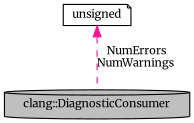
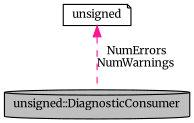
node "clang::DiagnosticConsumer": label "clang::DiagnosticConsumer" -> "unsigned::DiagnosticConsumer"
